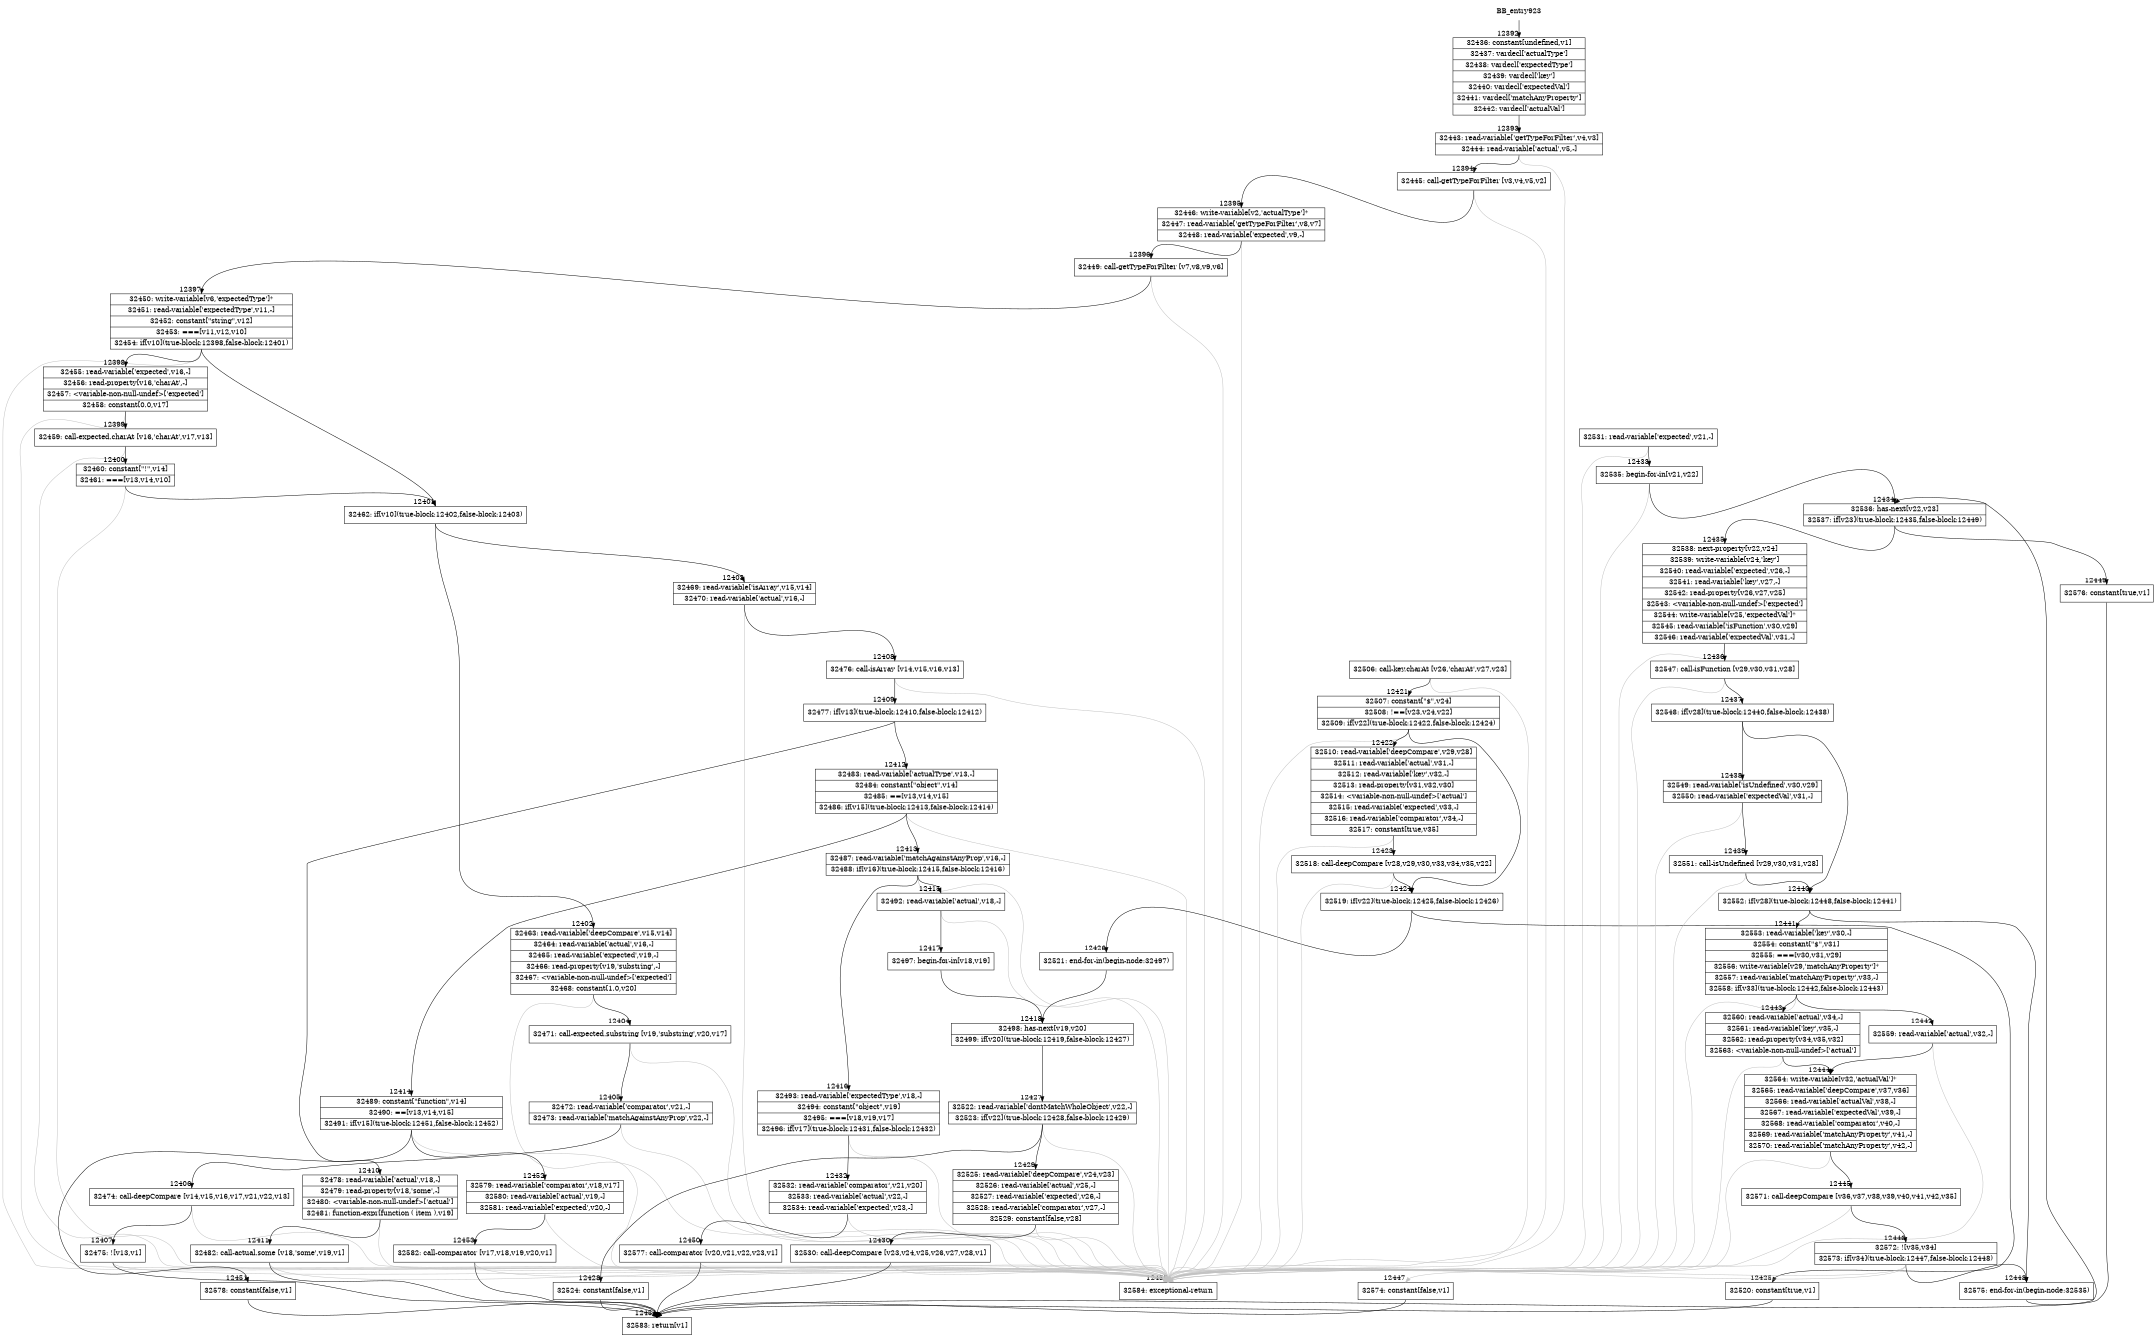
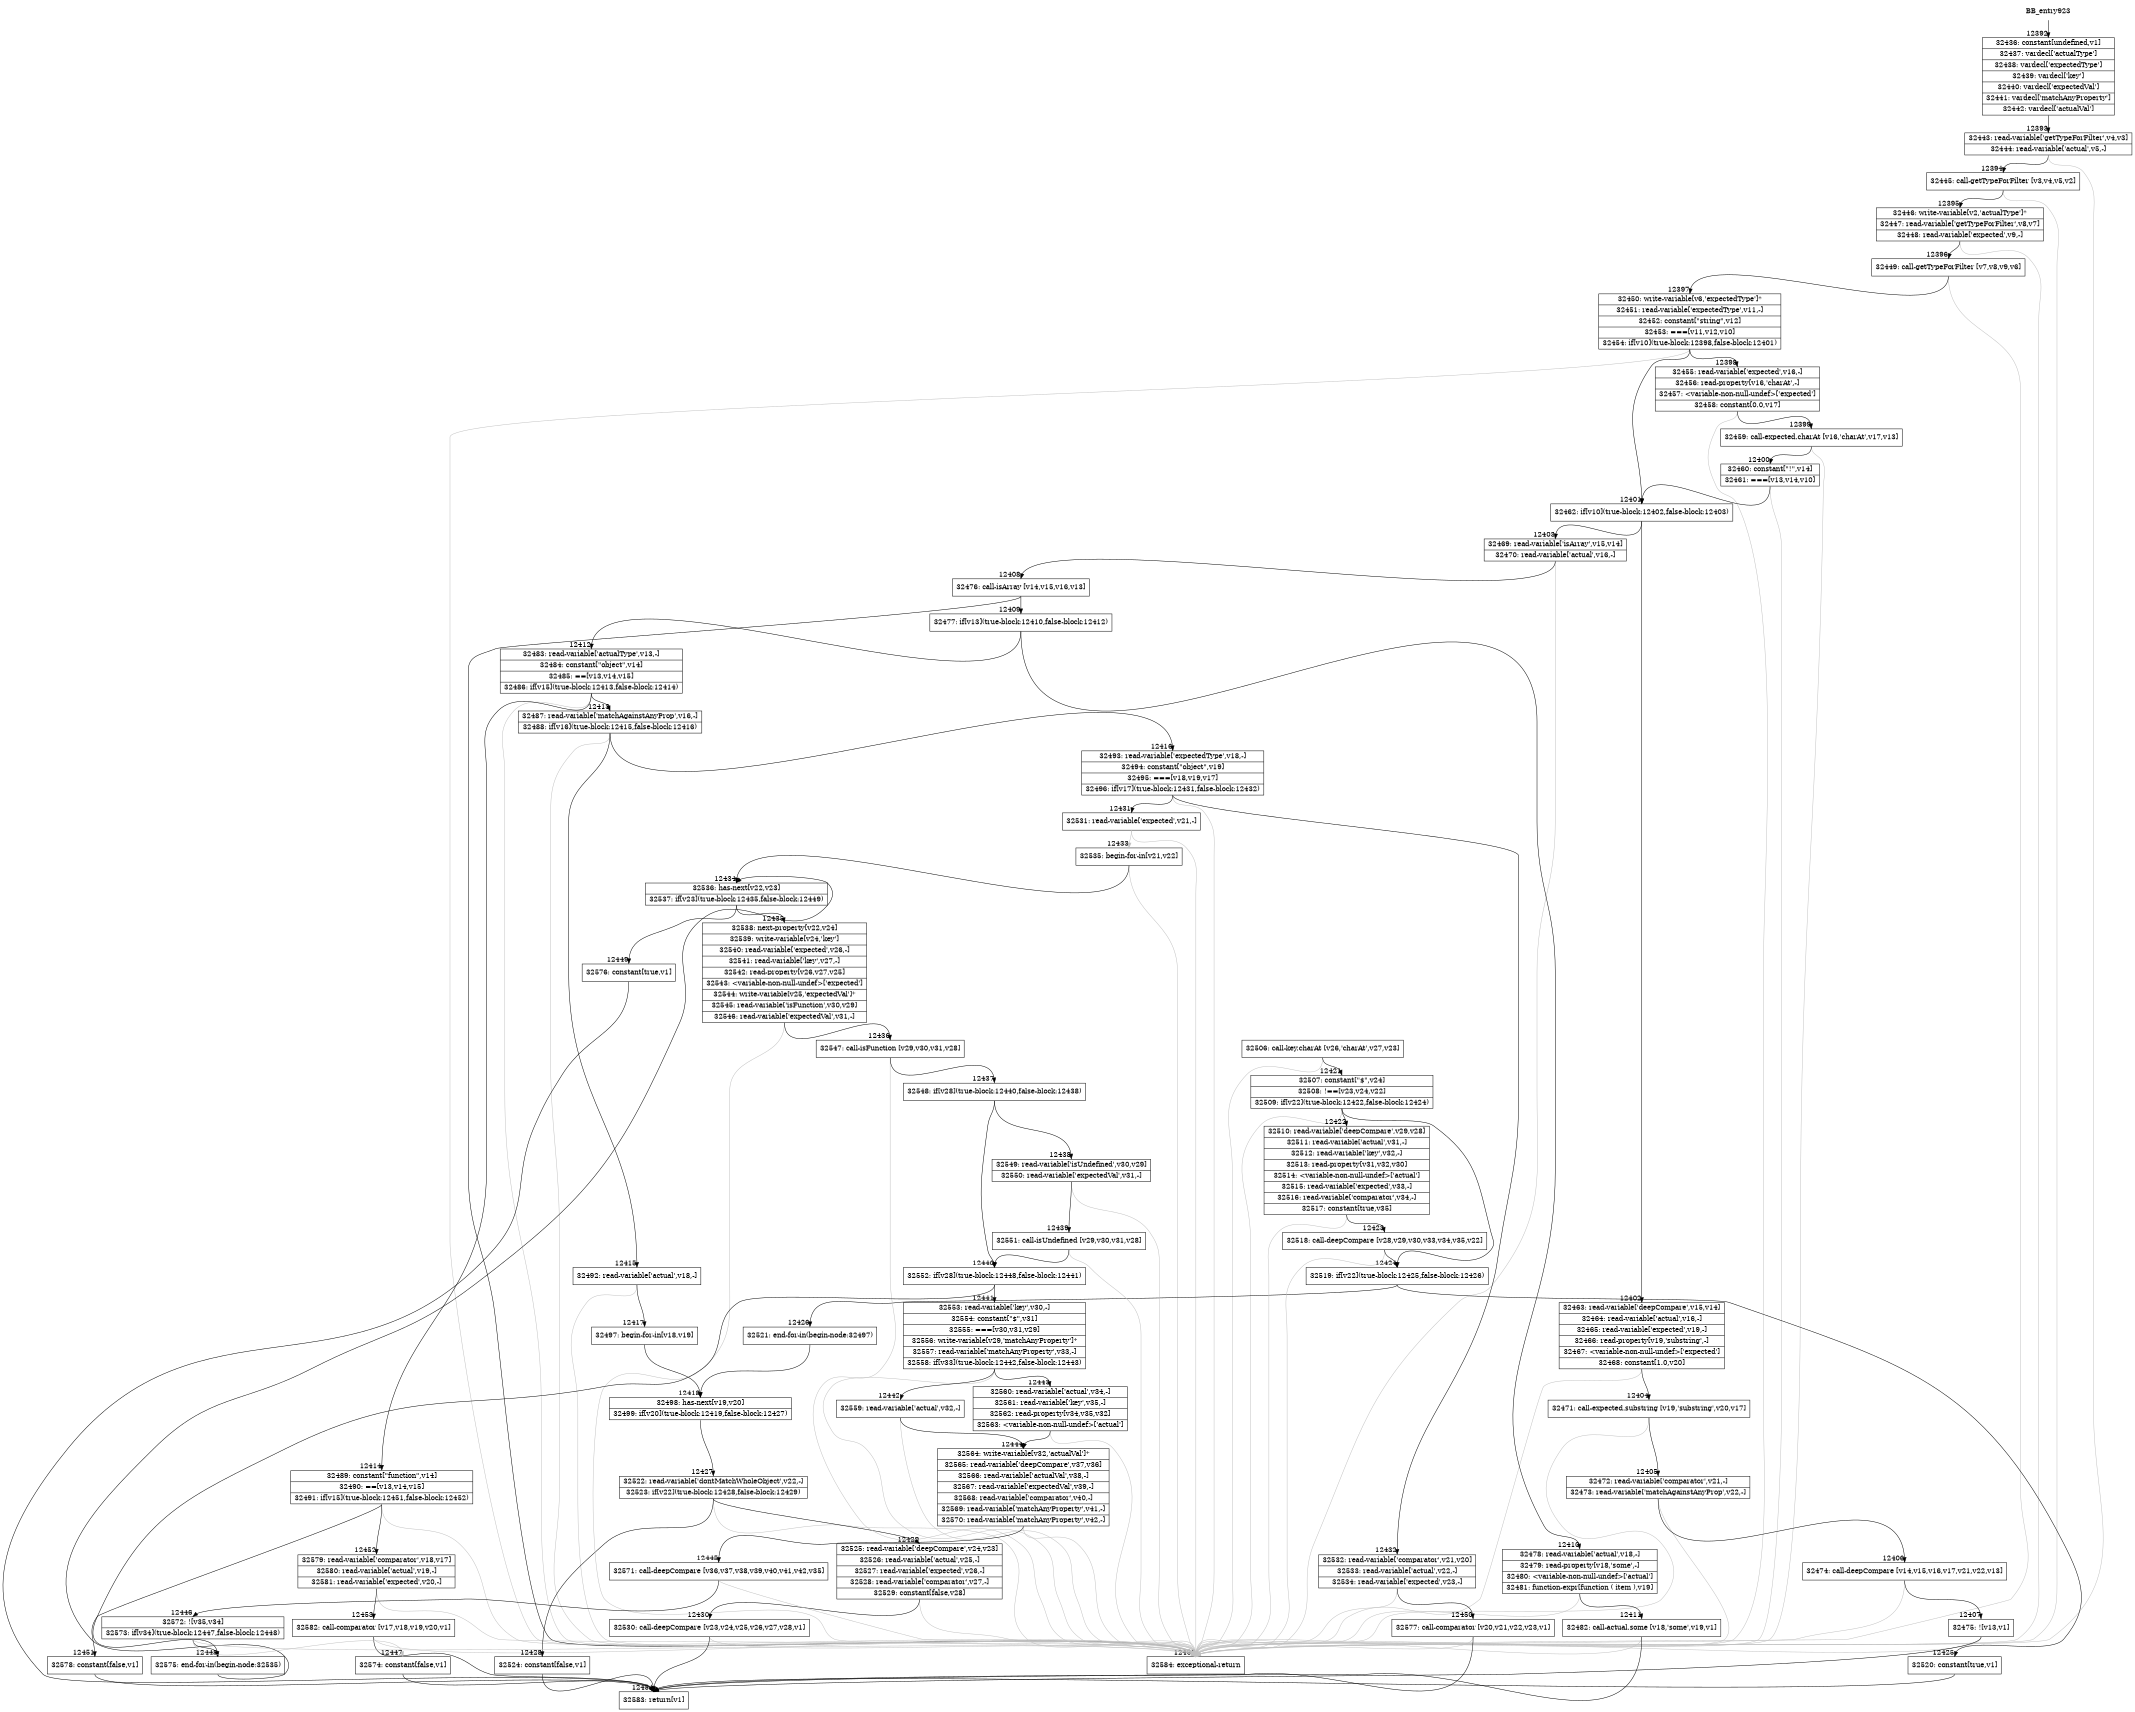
edge "32531: read-variable['expected',v21,-]" -> "32535: begin-for-in[v21,v22]": color black -> gray
edge "32493: read-variable['expectedType',v18,-]" -> "32531: read-variable['expected',v21,-]": added
edge "32476: call-isArray [v14,v15,v16,v13]" -> "32584: exceptional-return": color gray -> black
